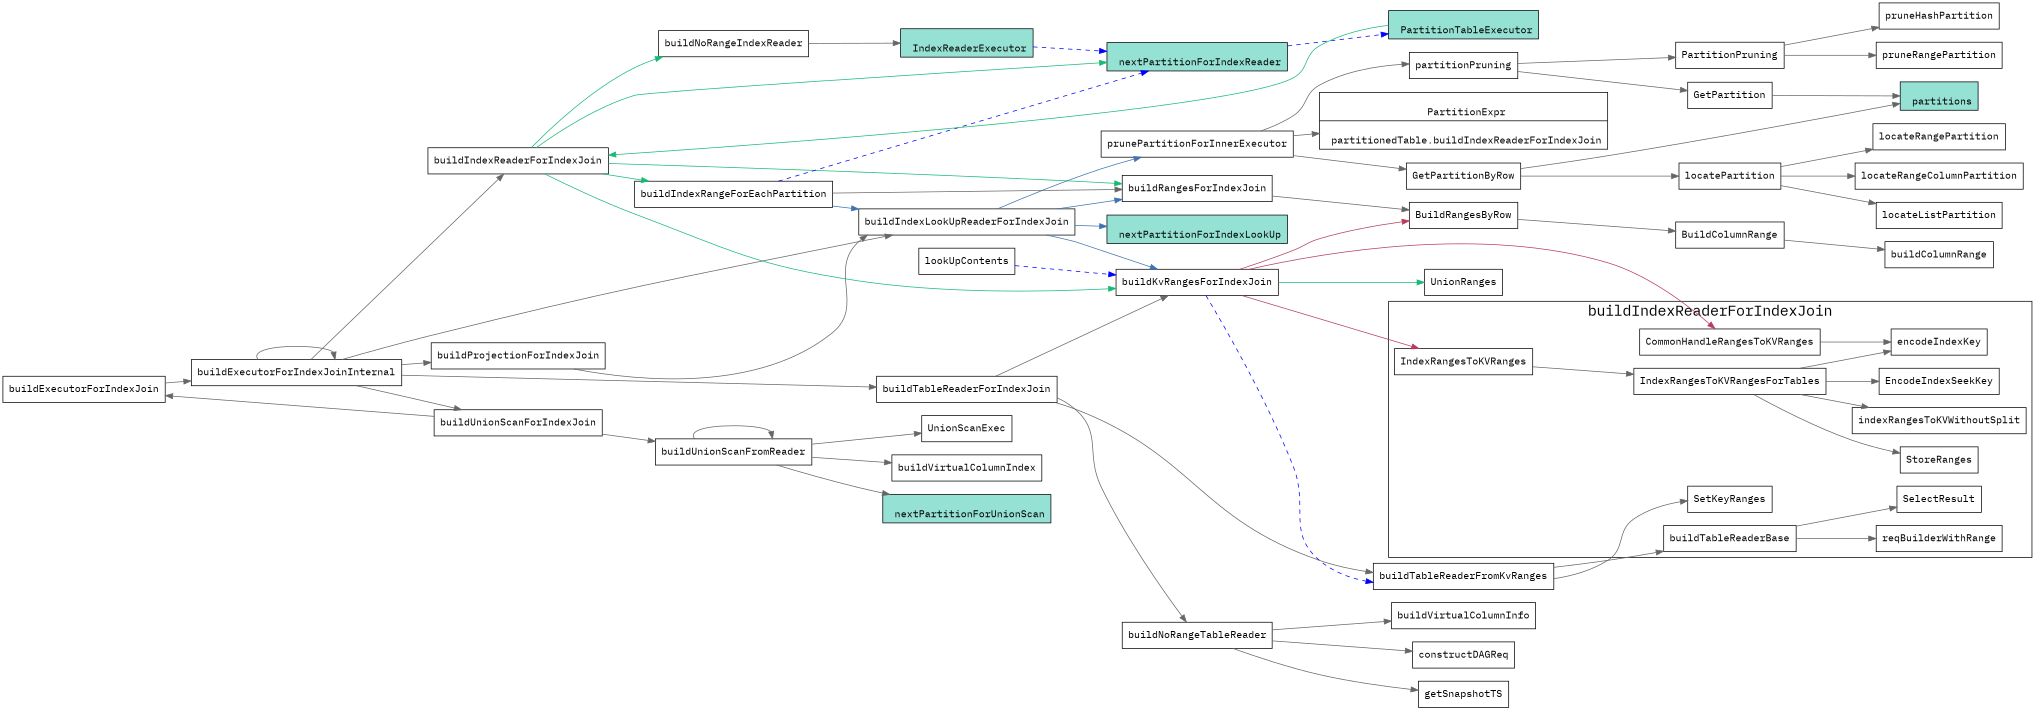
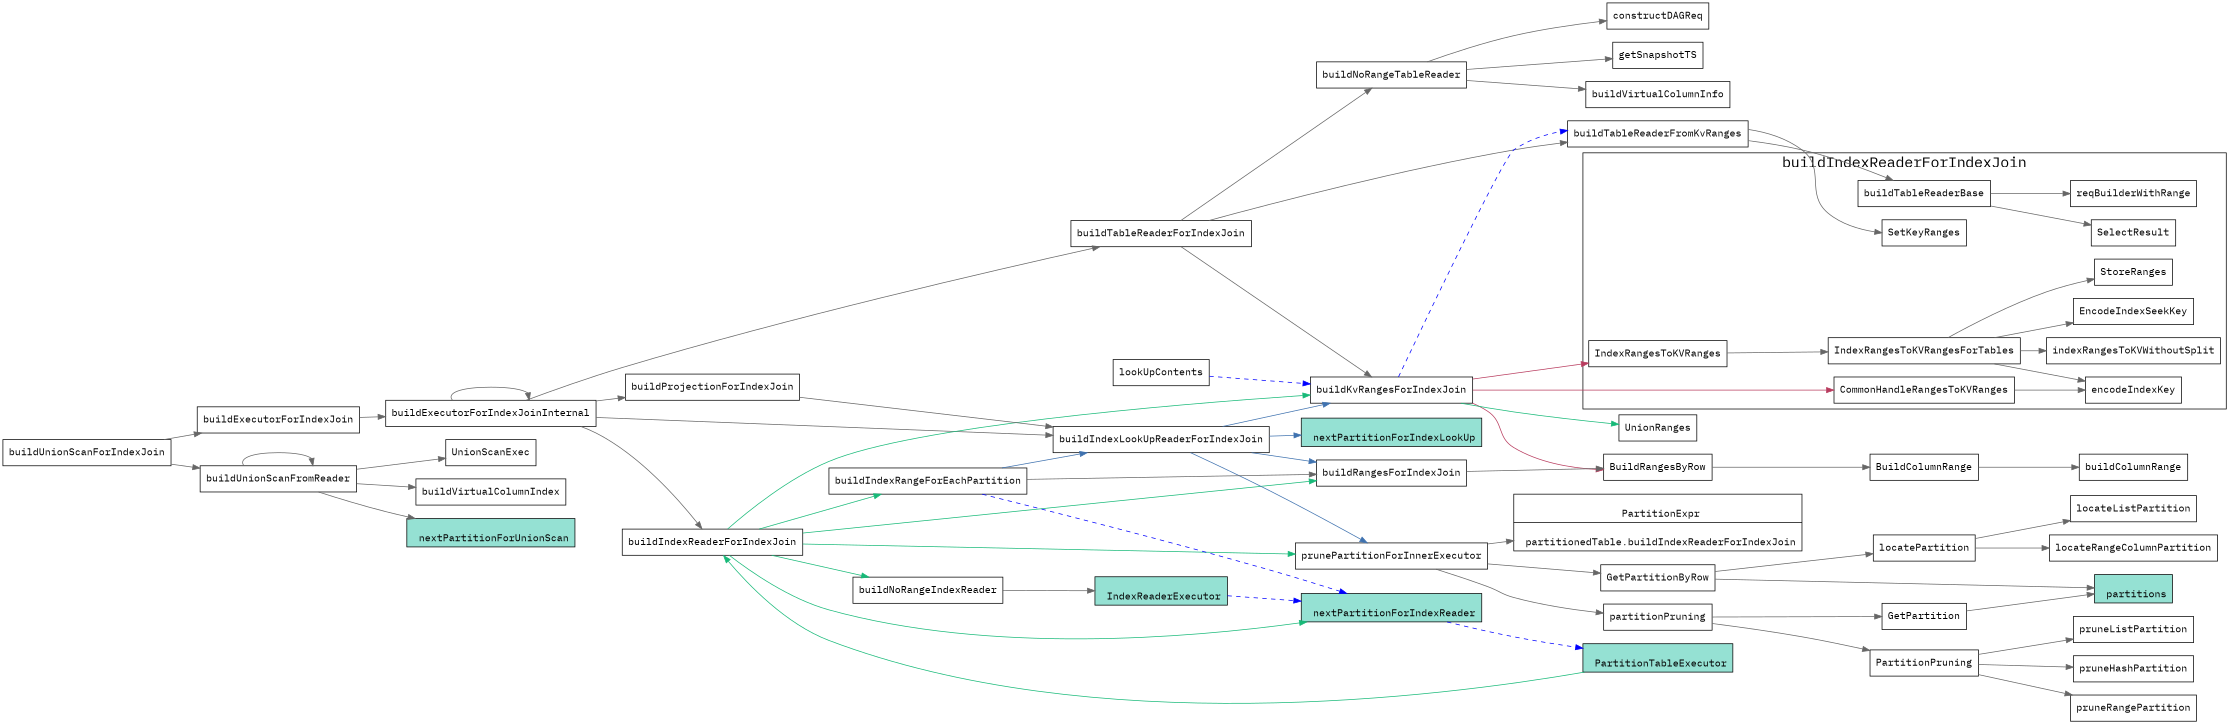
node "locateRangePartition": removed
edge "buildExecutorForIndexJoinInternal" -> "buildUnionScanForIndexJoin": removed
edge "buildIndexReaderForIndexJoin" -> "prunePartitionForInnerExecutor": added
node "pruneListPartition": added
